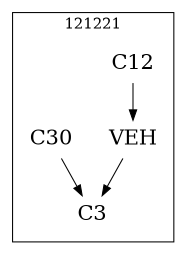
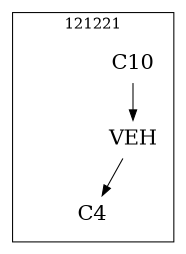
node "C12": label "C12" -> "C10"
node "C30": removed
node "C3": label "C3" -> "C4"
